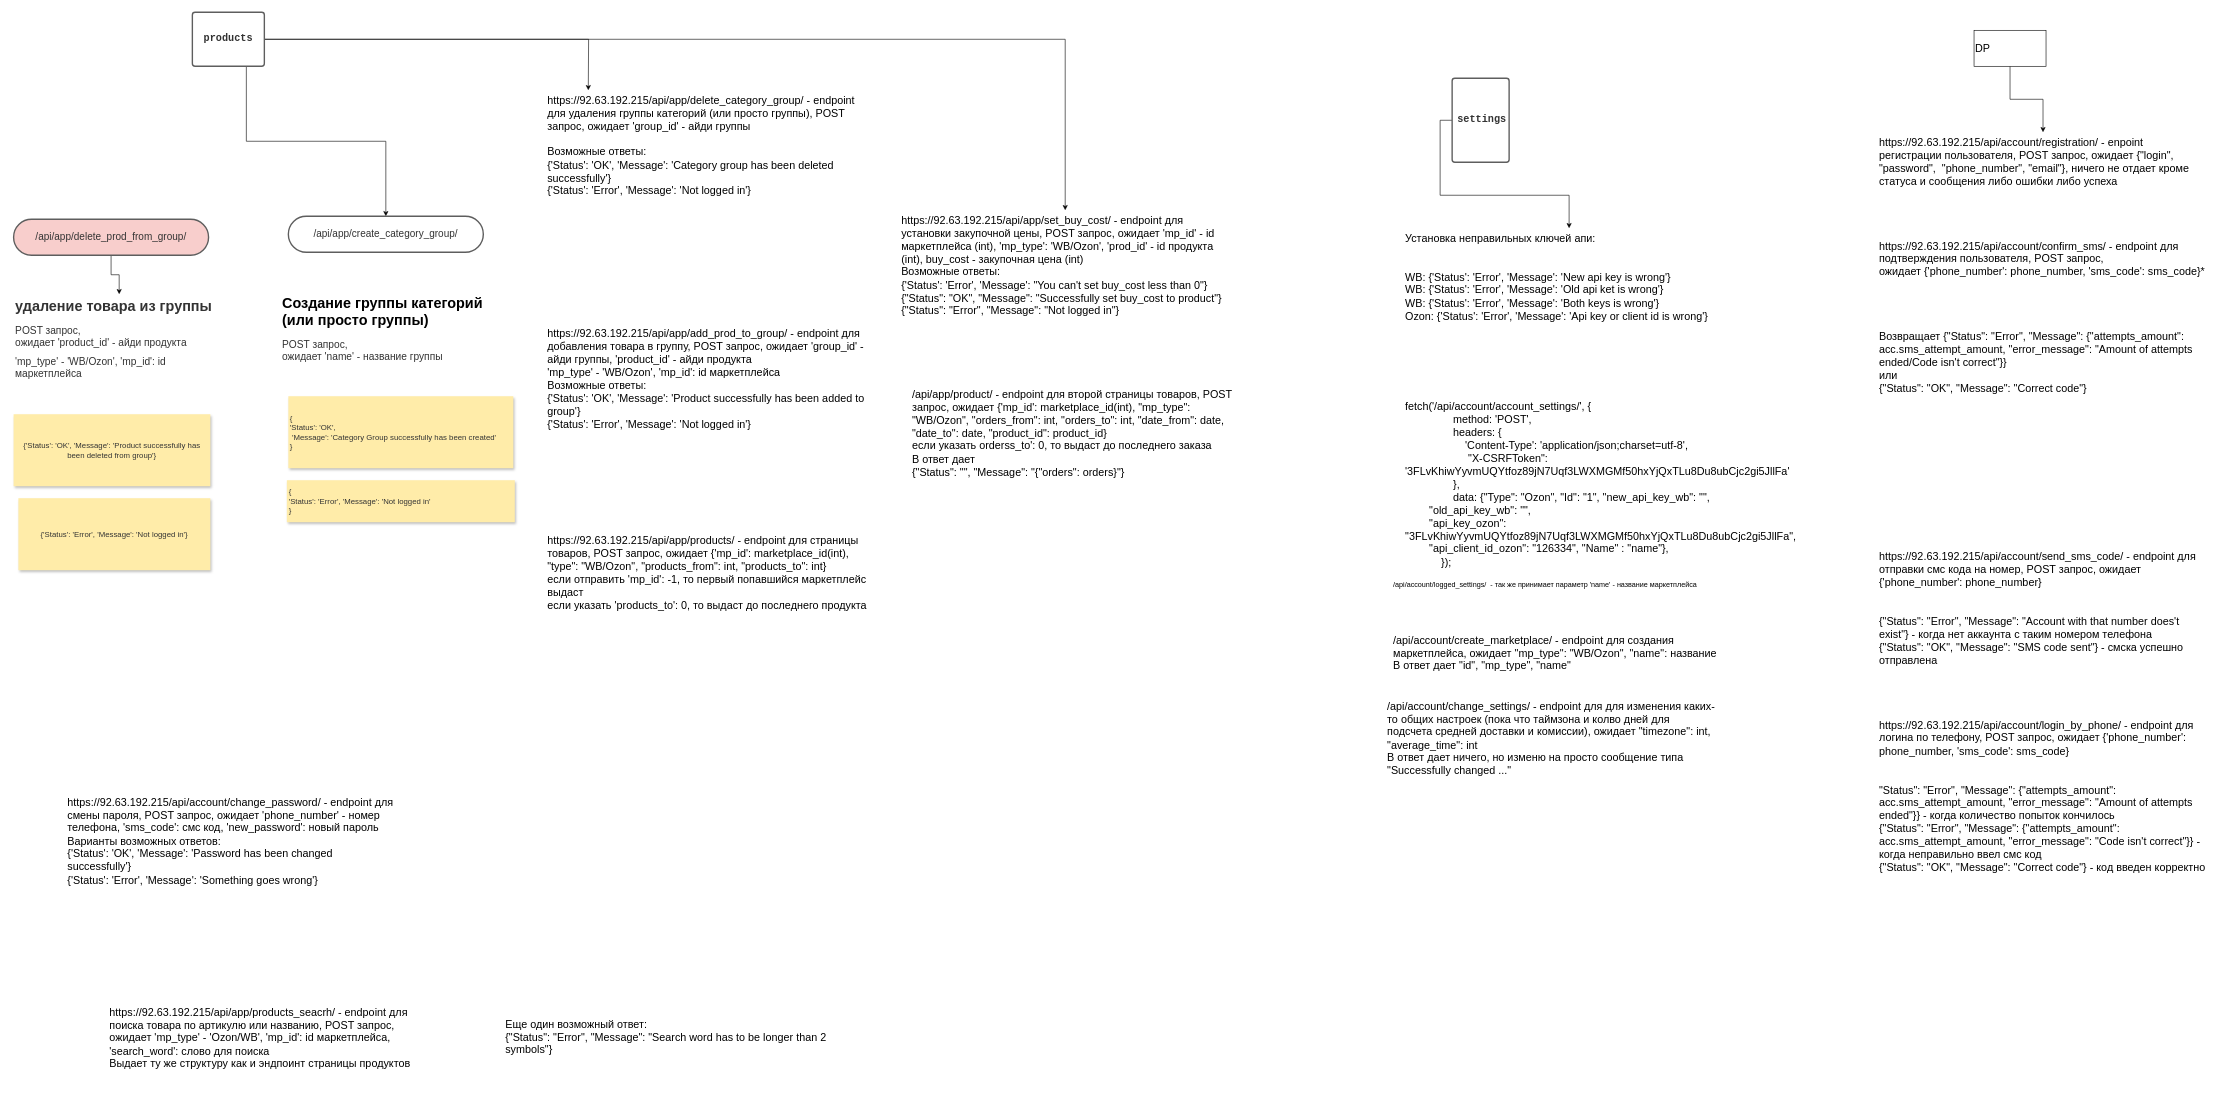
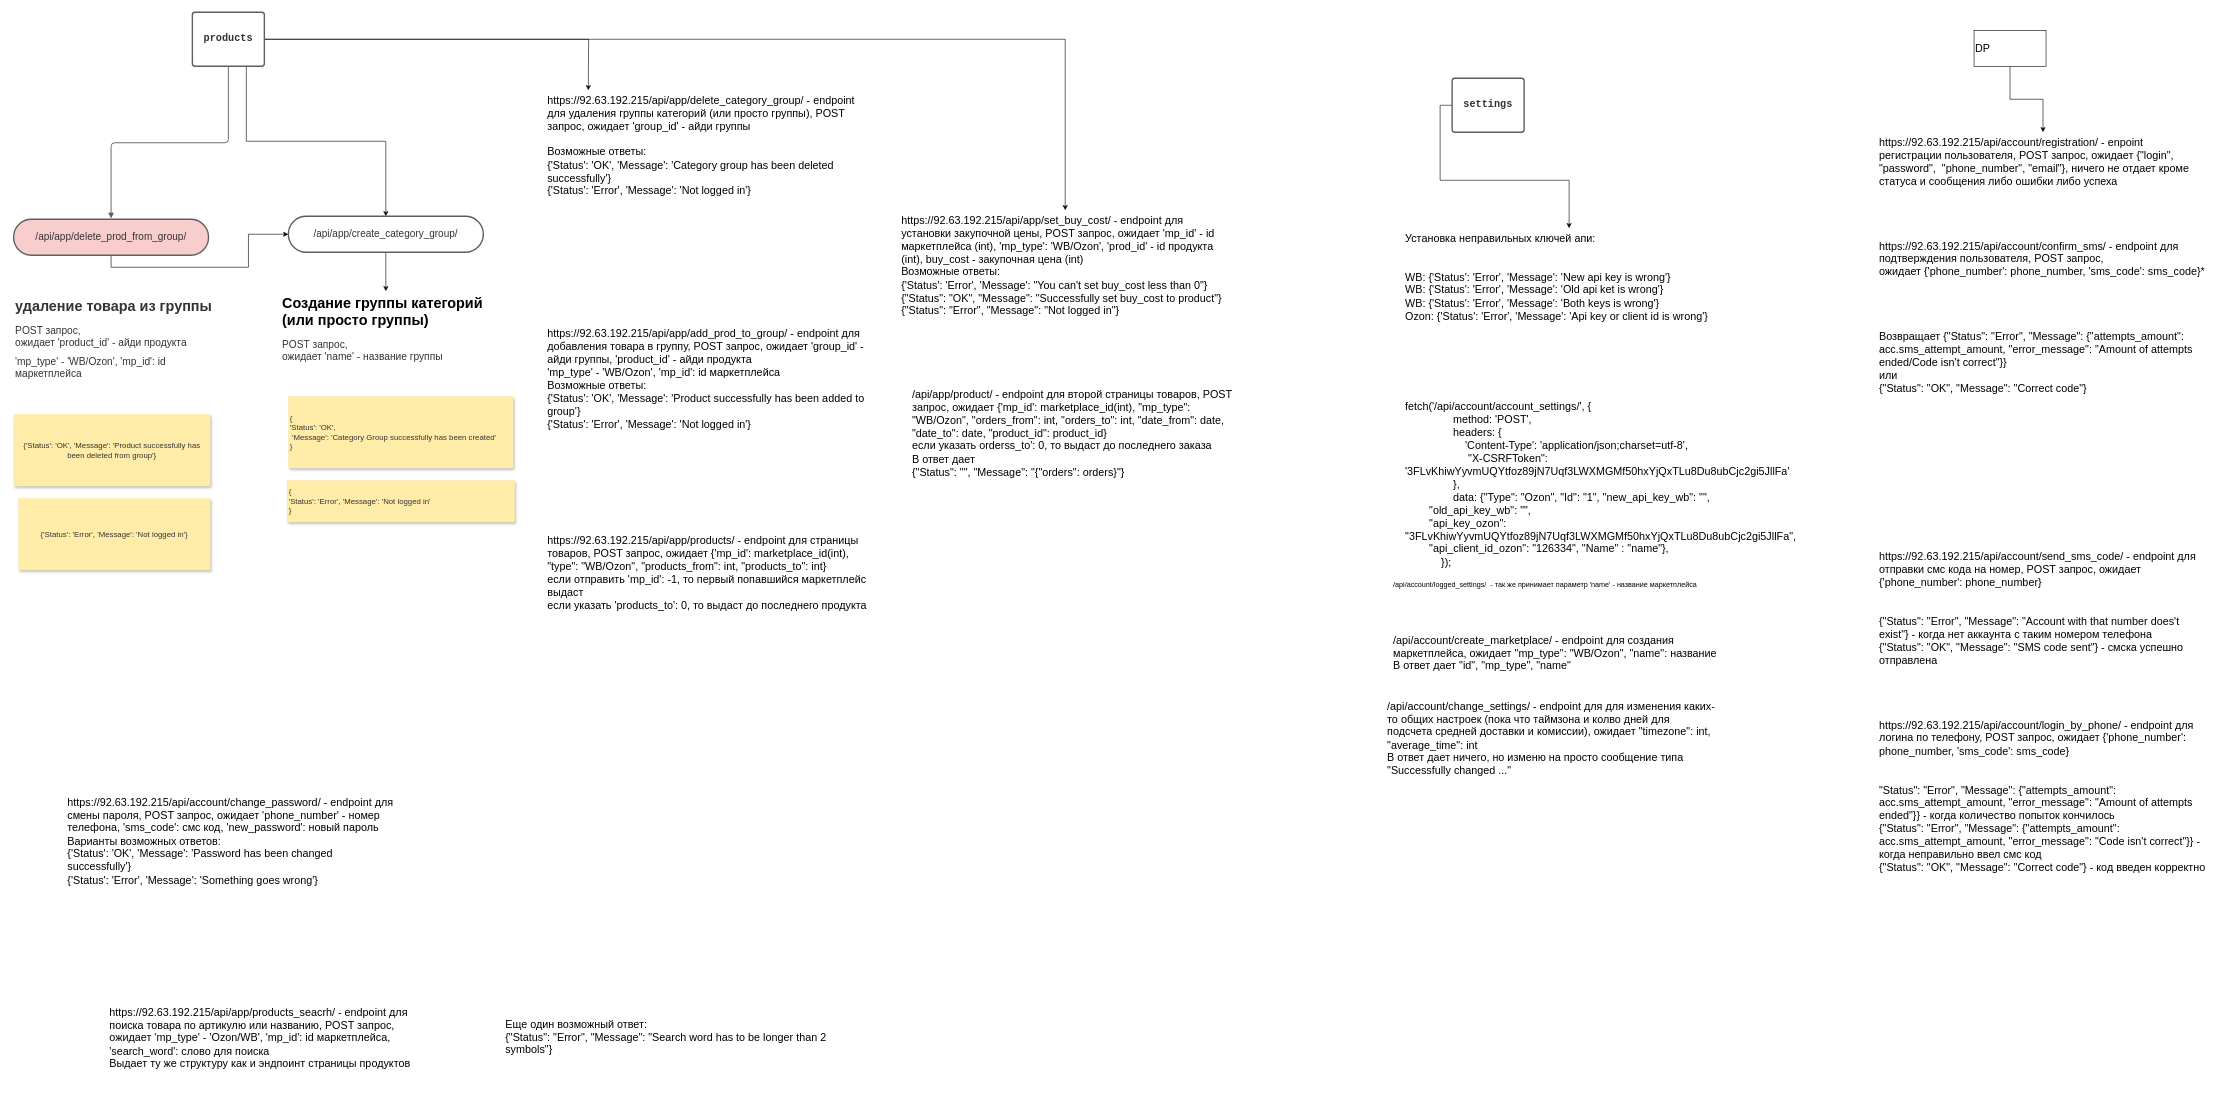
node "settings": size 57x84 -> 72x54
edge "products" -> "/api/app/delete_prod_from_group/": added
edge "/api/app/delete_prod_from_group/" -> "удаление товара из группы POST запрос,ожидает 'product_id' - айди продукта 'mp_type' - 'WB/Ozon', 'mp_id': id маркетплейса": now "/api/app/delete_prod_from_group/" -> "/api/app/create_category_group/"
edge "/api/app/create_category_group/" -> "Создание группы категорий (или просто группы) POST запрос,ожидает 'name' - название группы": added
